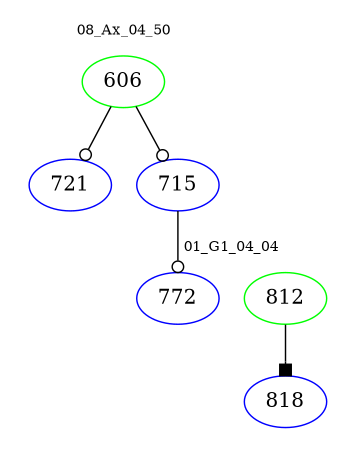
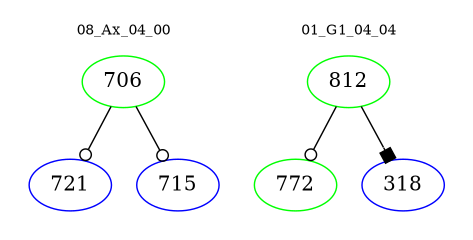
cluster "08_Ax_04_50": label "08_Ax_04_50" -> "08_Ax_04_00"
node "606": label "606" -> "706"
edge "715" -> "772": now "812" -> "772"
node "772": color blue -> green
node "818": label "818" -> "318"
